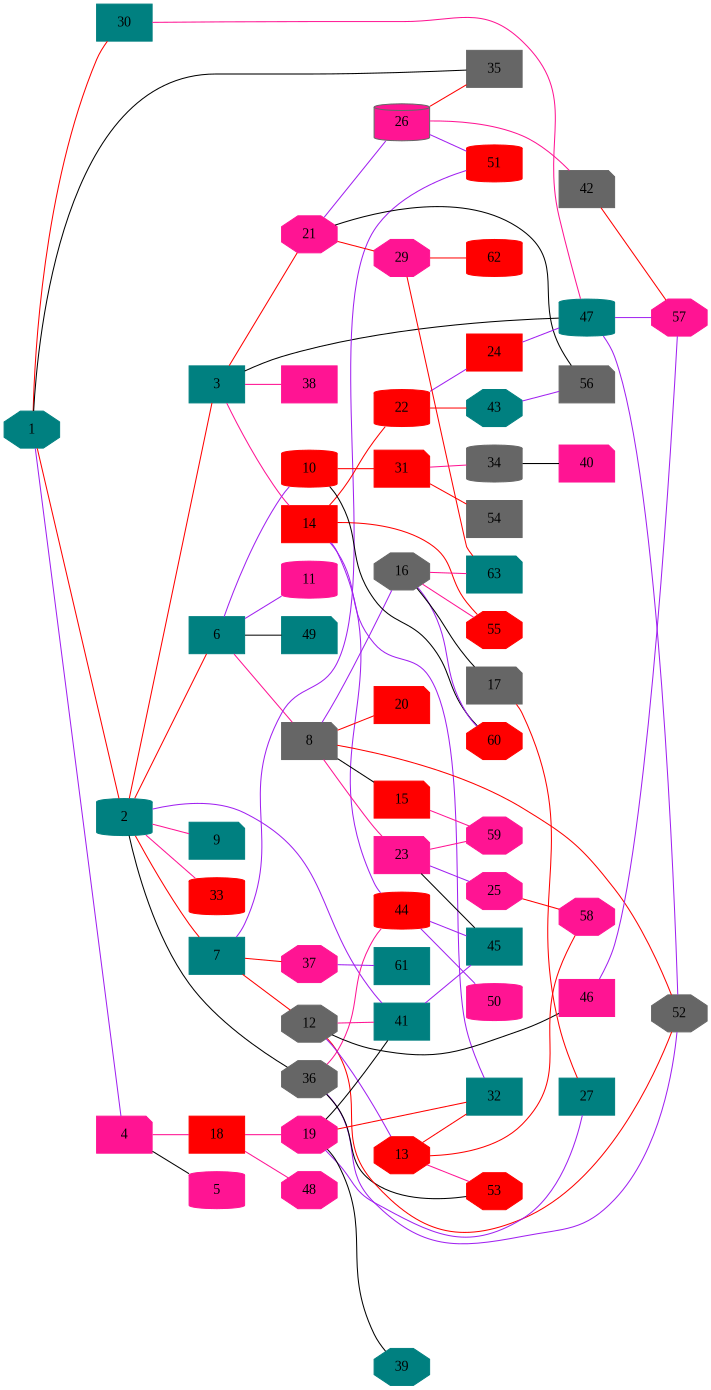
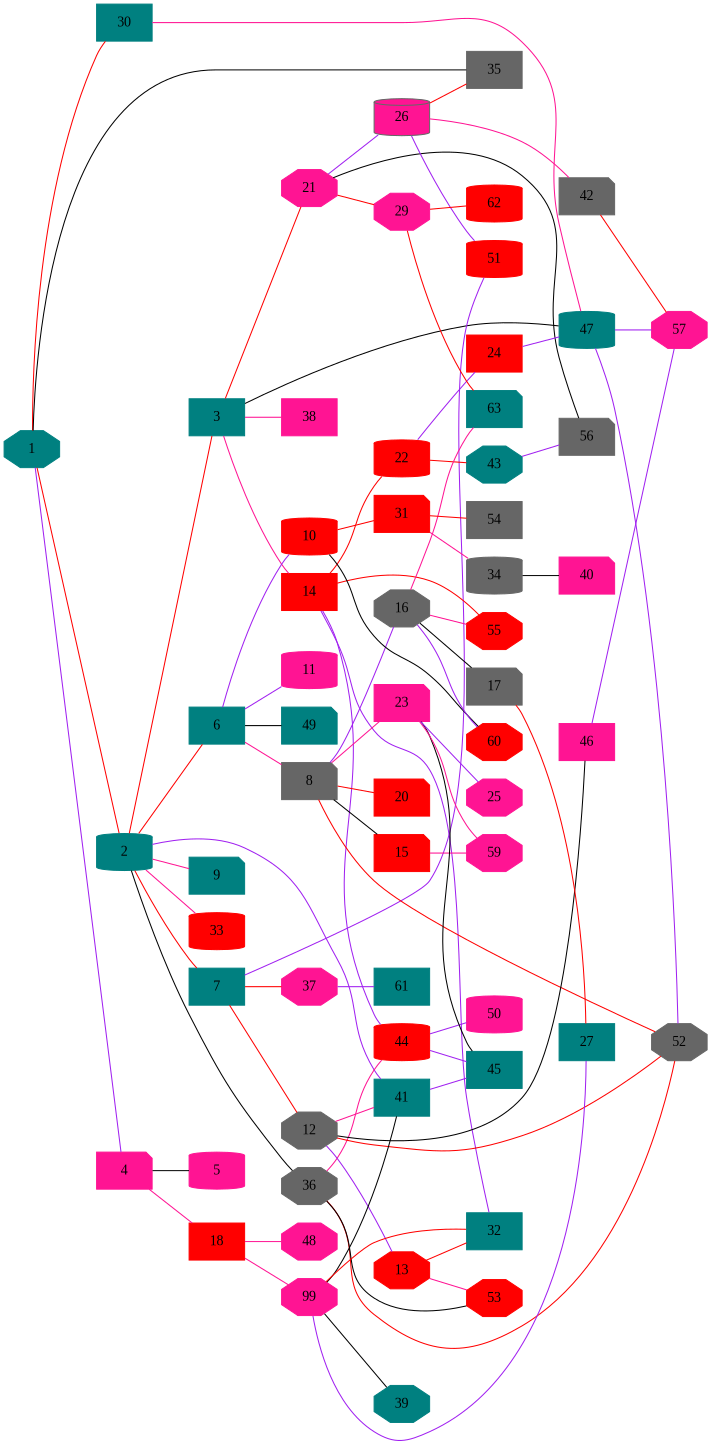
node "58": removed
node "19": label "19" -> "99"
edge "52" -- "36": color purple -> red
